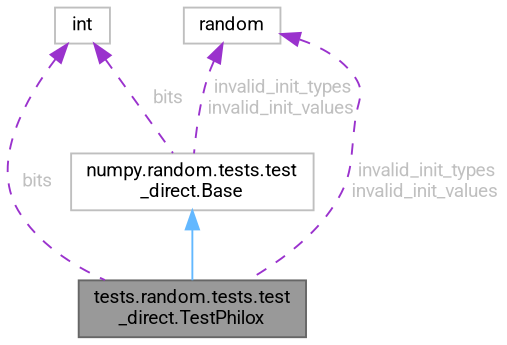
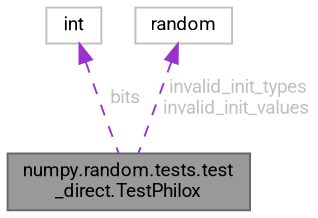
node "numpy.random.tests.test _direct.Base": removed
node "tests.random.tests.test _direct.TestPhilox": label "tests.random.tests.test _direct.TestPhilox" -> "numpy.random.tests.test _direct.TestPhilox"
